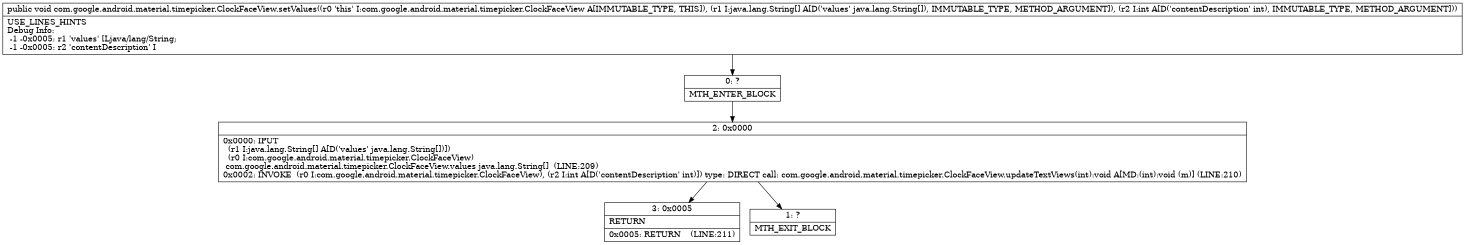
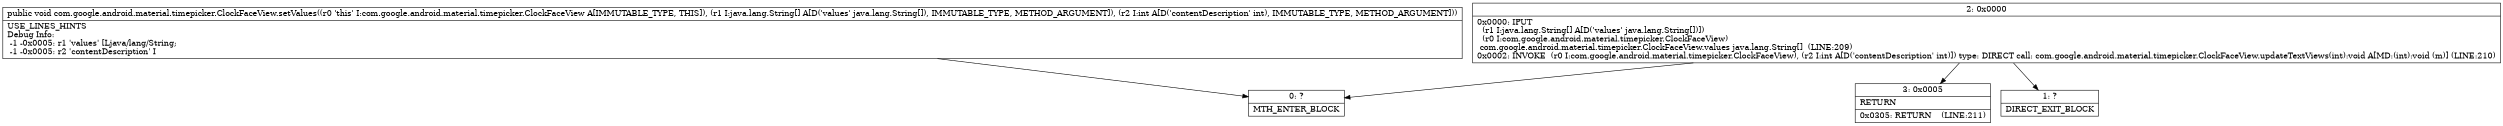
edge "0: ?" -> "2: 0x0000": reversed
node "1: ?": text "MTH_EXIT_BLOCK" -> "DIRECT_EXIT_BLOCK"
node "3: 0x0005": text "0x0005: RETURN    (LINE:211)" -> "0x0305: RETURN    (LINE:211)"
